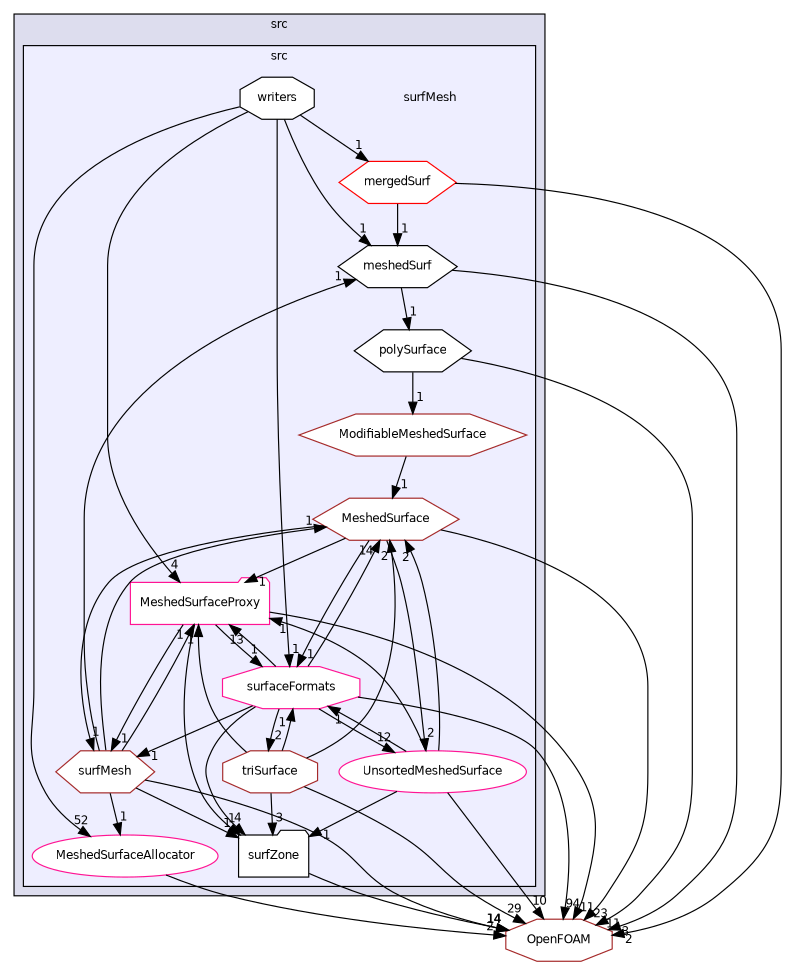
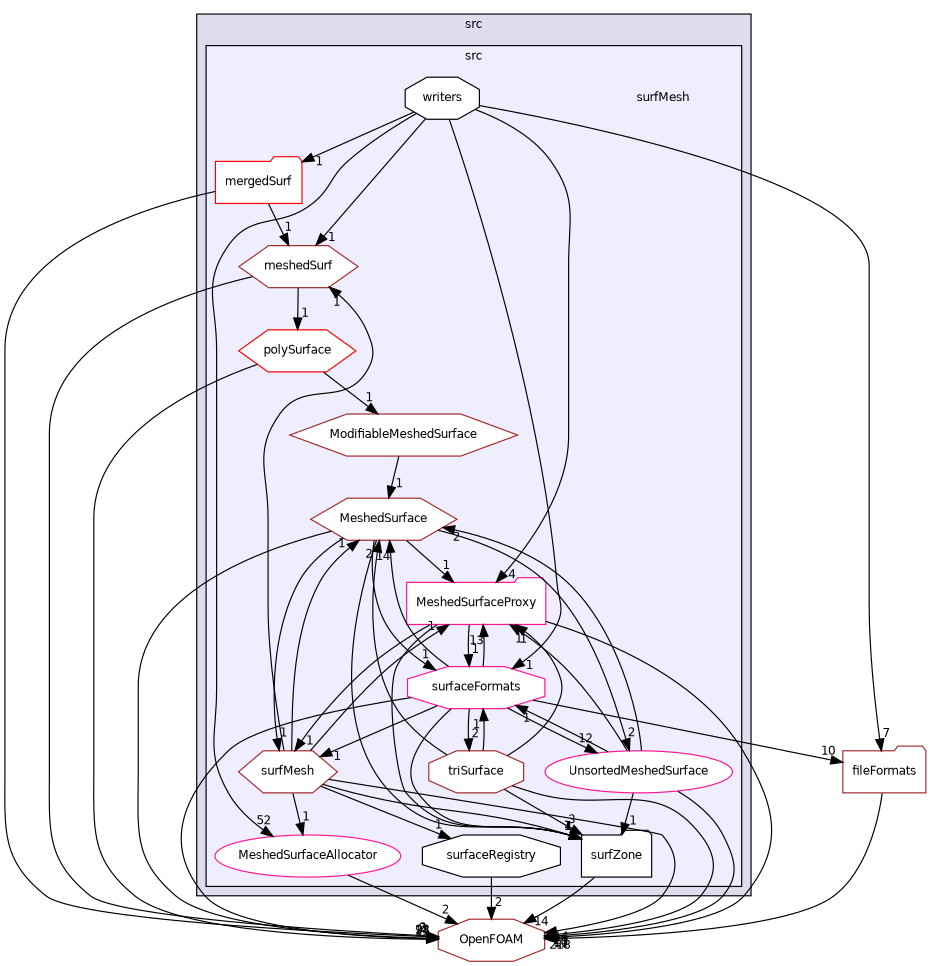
node "mergedSurf": shape hexagon -> folder
node "meshedSurf": color black -> brown
node "polySurface": color black -> red
edge "MeshedSurface" -> "surfZone": added
node "fileFormats": added
node "surfaceRegistry": added
